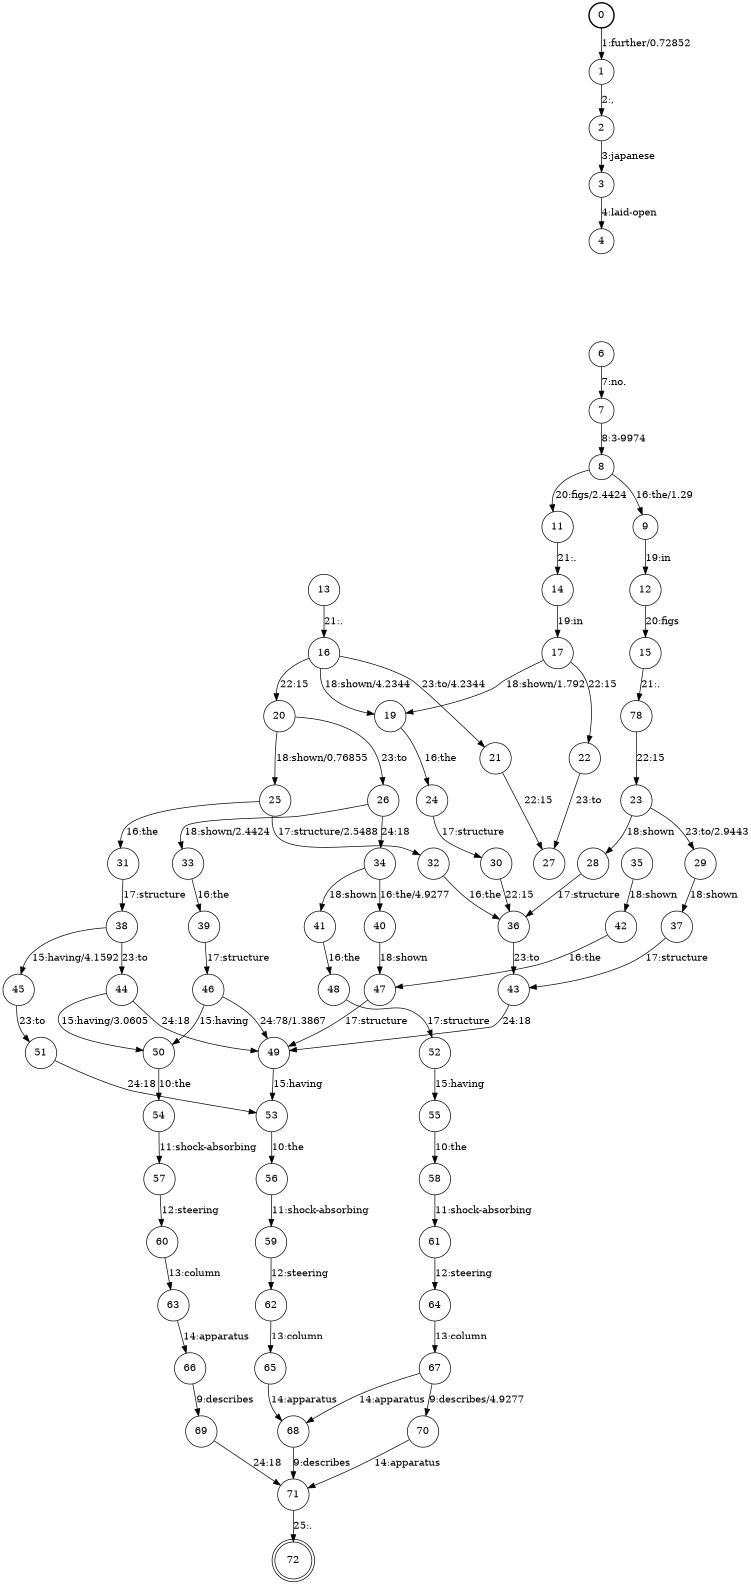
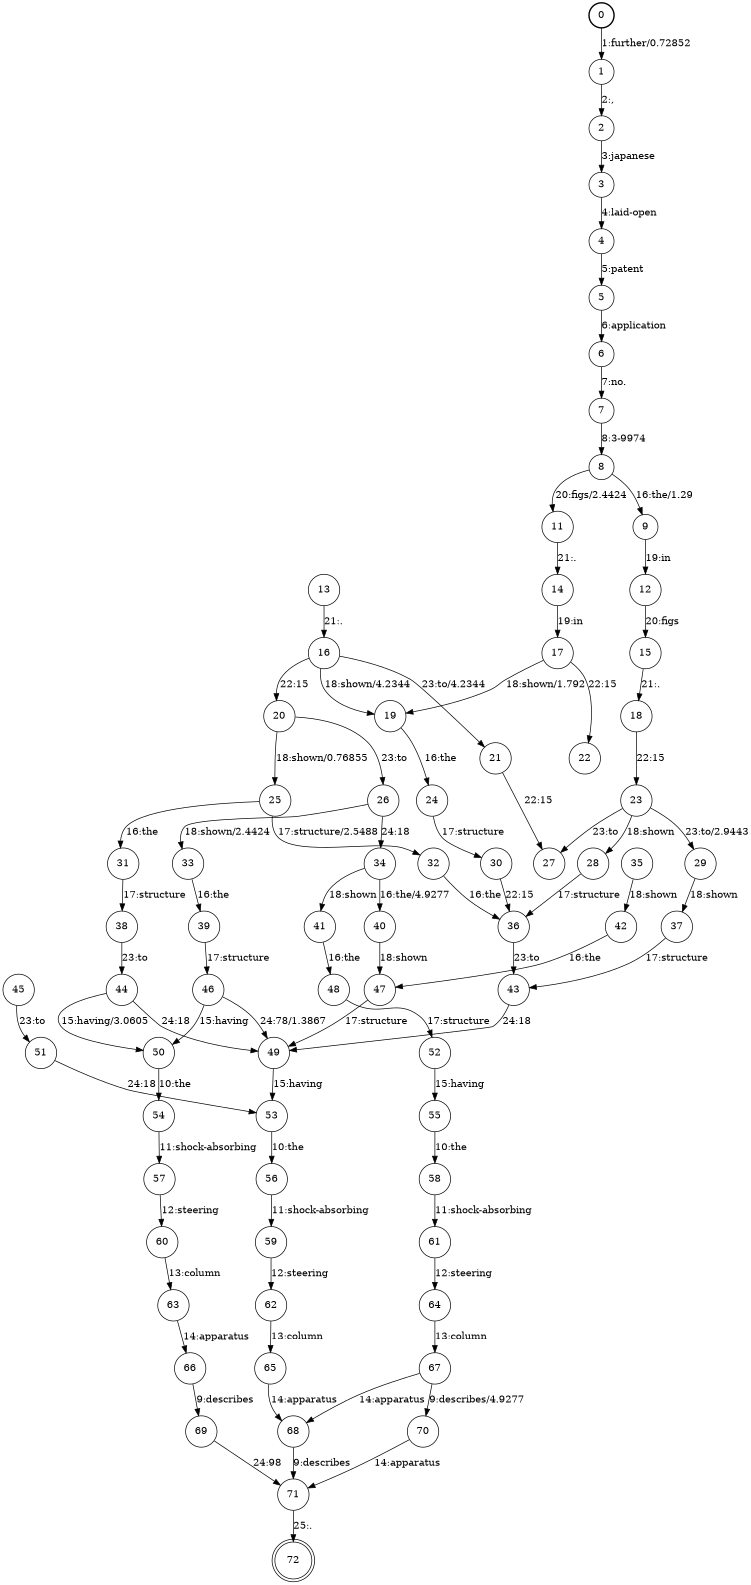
node "5": added
node "78": label "78" -> "18"
edge "22" -> "27": now "23" -> "27"
edge "38" -> "45": removed, label "15:having/4.1592"
edge "69" -> "71": label "24:18" -> "24:98"
